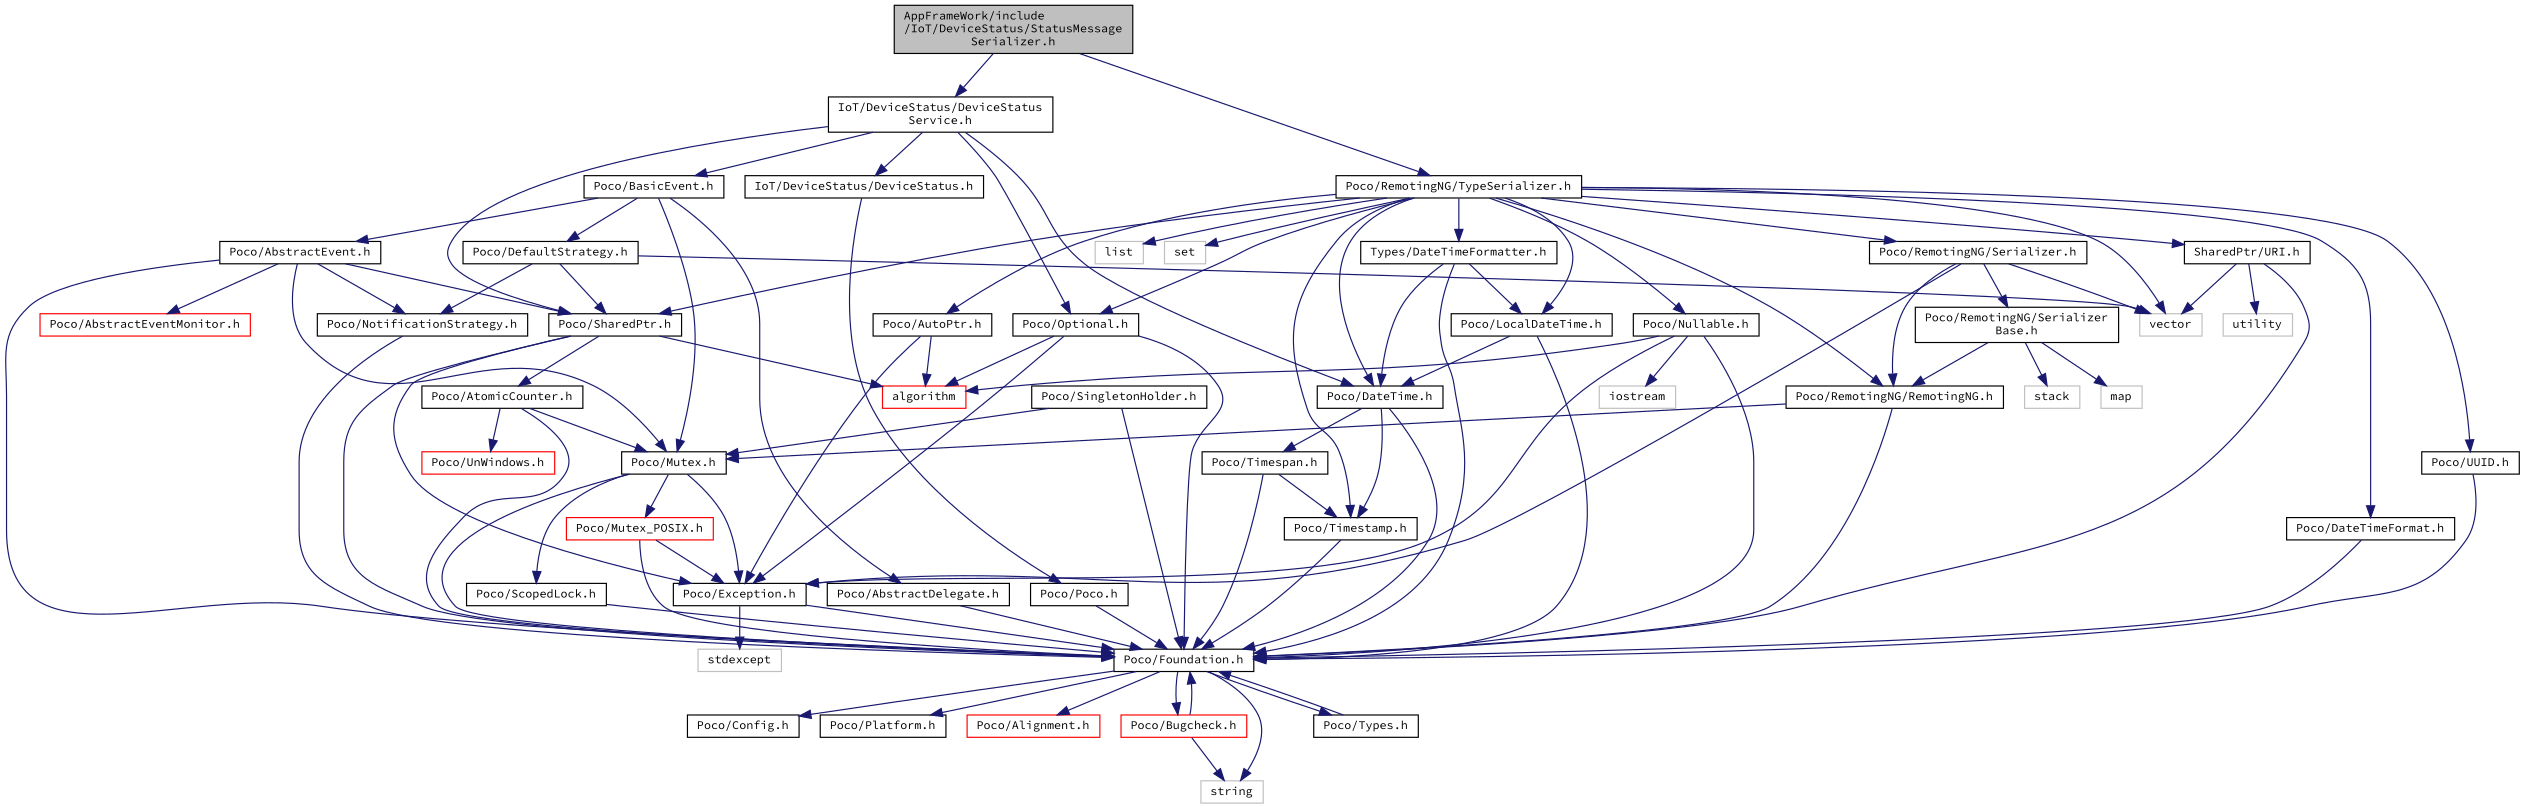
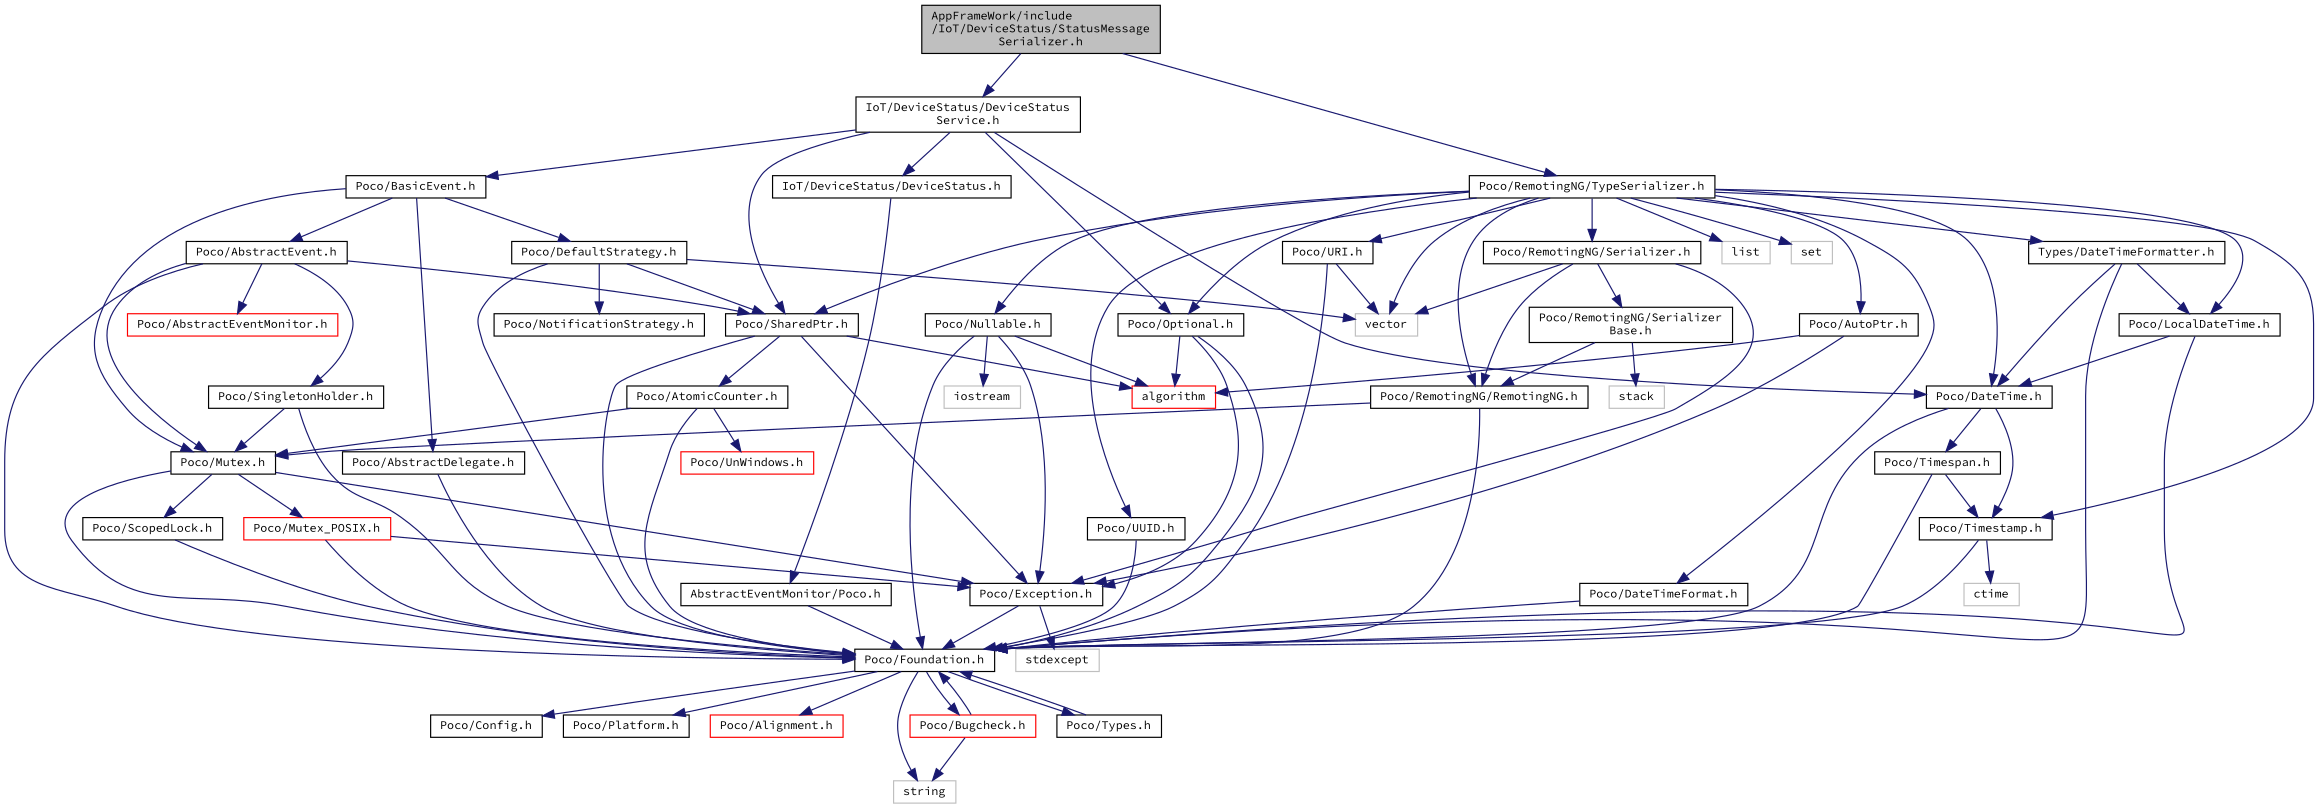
node "SharedPtr/URI.h": label "SharedPtr/URI.h" -> "Poco/URI.h"
edge "Poco/AbstractEvent.h" -> "Poco/NotificationStrategy.h": now "Poco/AbstractEvent.h" -> "Poco/SingletonHolder.h"
node "utility": removed
node "map": removed
node "Poco/Poco.h": label "Poco/Poco.h" -> "AbstractEventMonitor/Poco.h"
node "ctime": added
edge "Poco/NotificationStrategy.h" -> "Poco/Foundation.h": now "Poco/DefaultStrategy.h" -> "Poco/Foundation.h"
